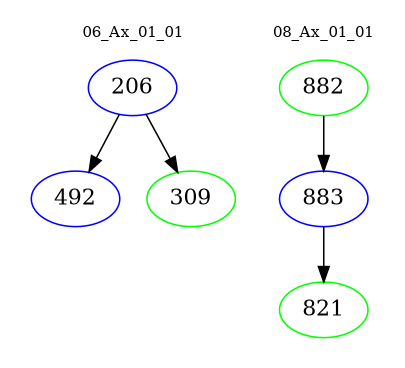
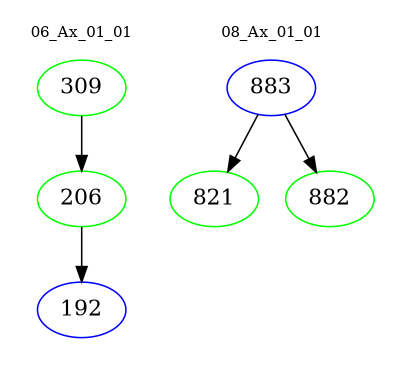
node "206": color blue -> green
edge "206" -> "309": reversed
edge "882" -> "883": reversed
node "492": label "492" -> "192"
